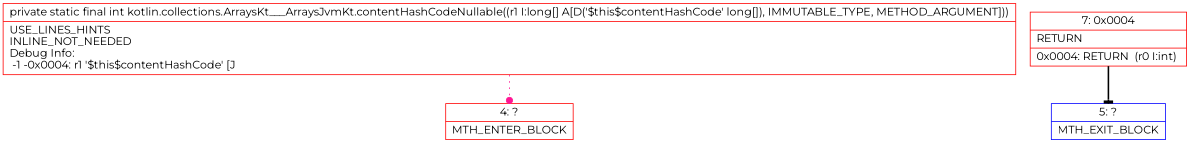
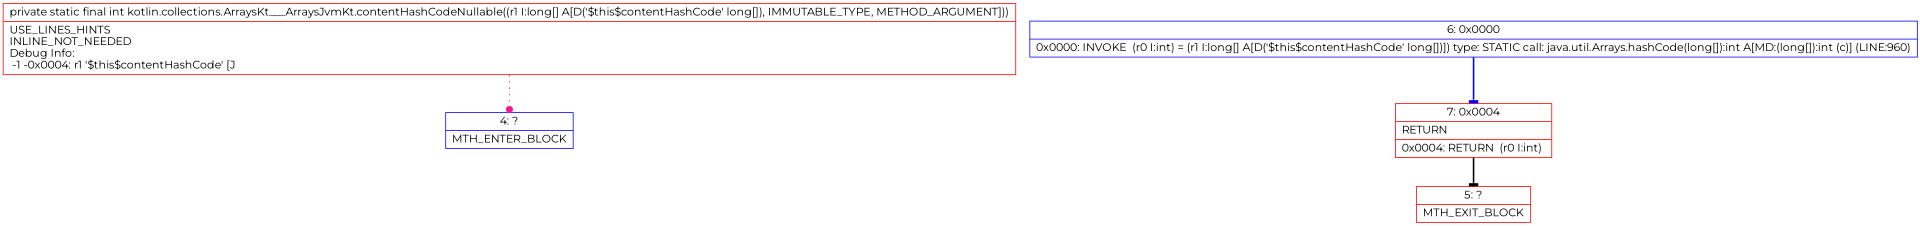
node "6: 0x0000": added
node "4: ?": color red -> blue
node "5: ?": color blue -> red
